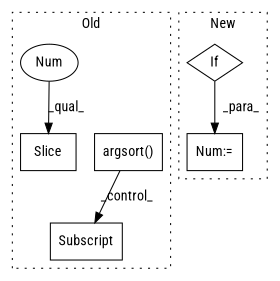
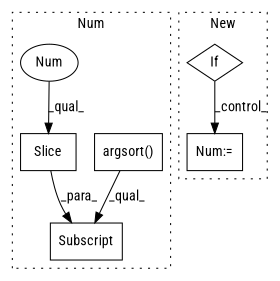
cluster "Old": label "Old" -> "Num"
edge "If" -> "Num:=": label "_para_" -> "_control_"
edge "Slice" -> "Subscript": added, label "_para_"
edge "argsort()" -> "Subscript": label "_control_" -> "_qual_"
